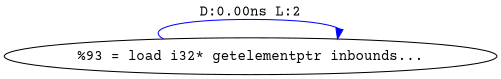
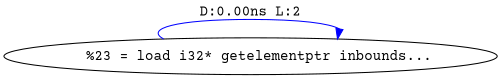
node "%93 = load i32* getelementptr inbounds...": label "%93 = load i32* getelementptr inbounds..." -> "%23 = load i32* getelementptr inbounds..."
